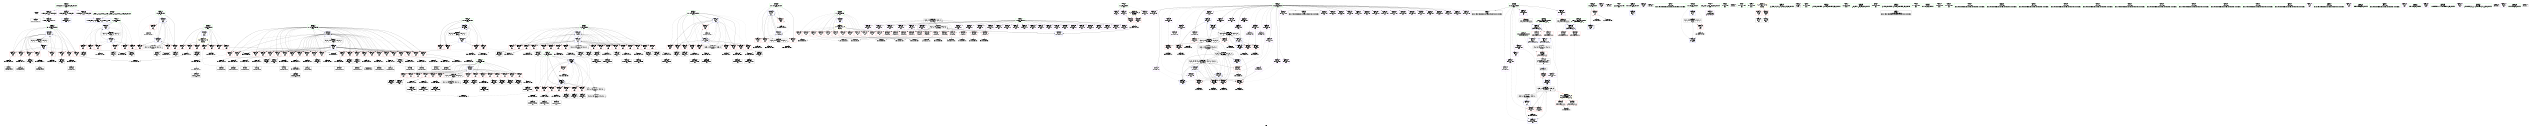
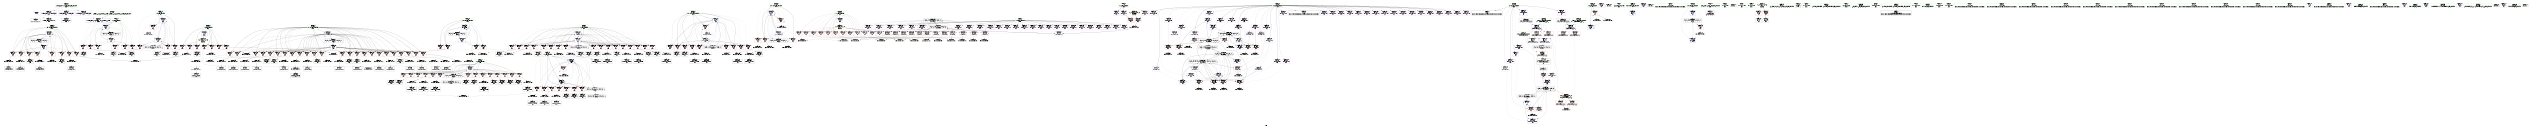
node "NodeID: 549": added
